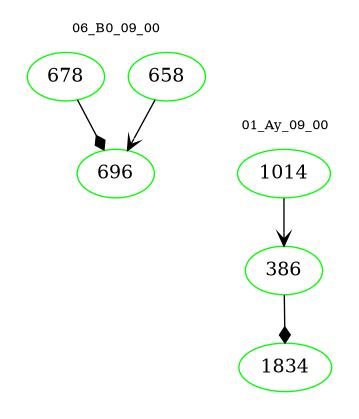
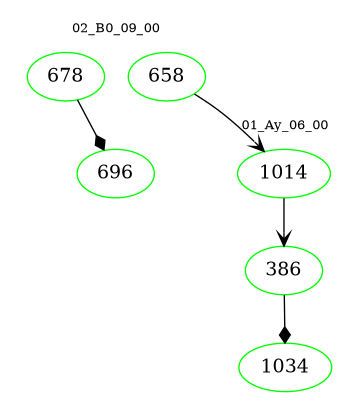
cluster "06_B0_09_00": label "06_B0_09_00" -> "02_B0_09_00"
edge "658" -> "696": now "658" -> "1014"
cluster "01_Ay_09_00": label "01_Ay_09_00" -> "01_Ay_06_00"
node "1834": label "1834" -> "1034"
